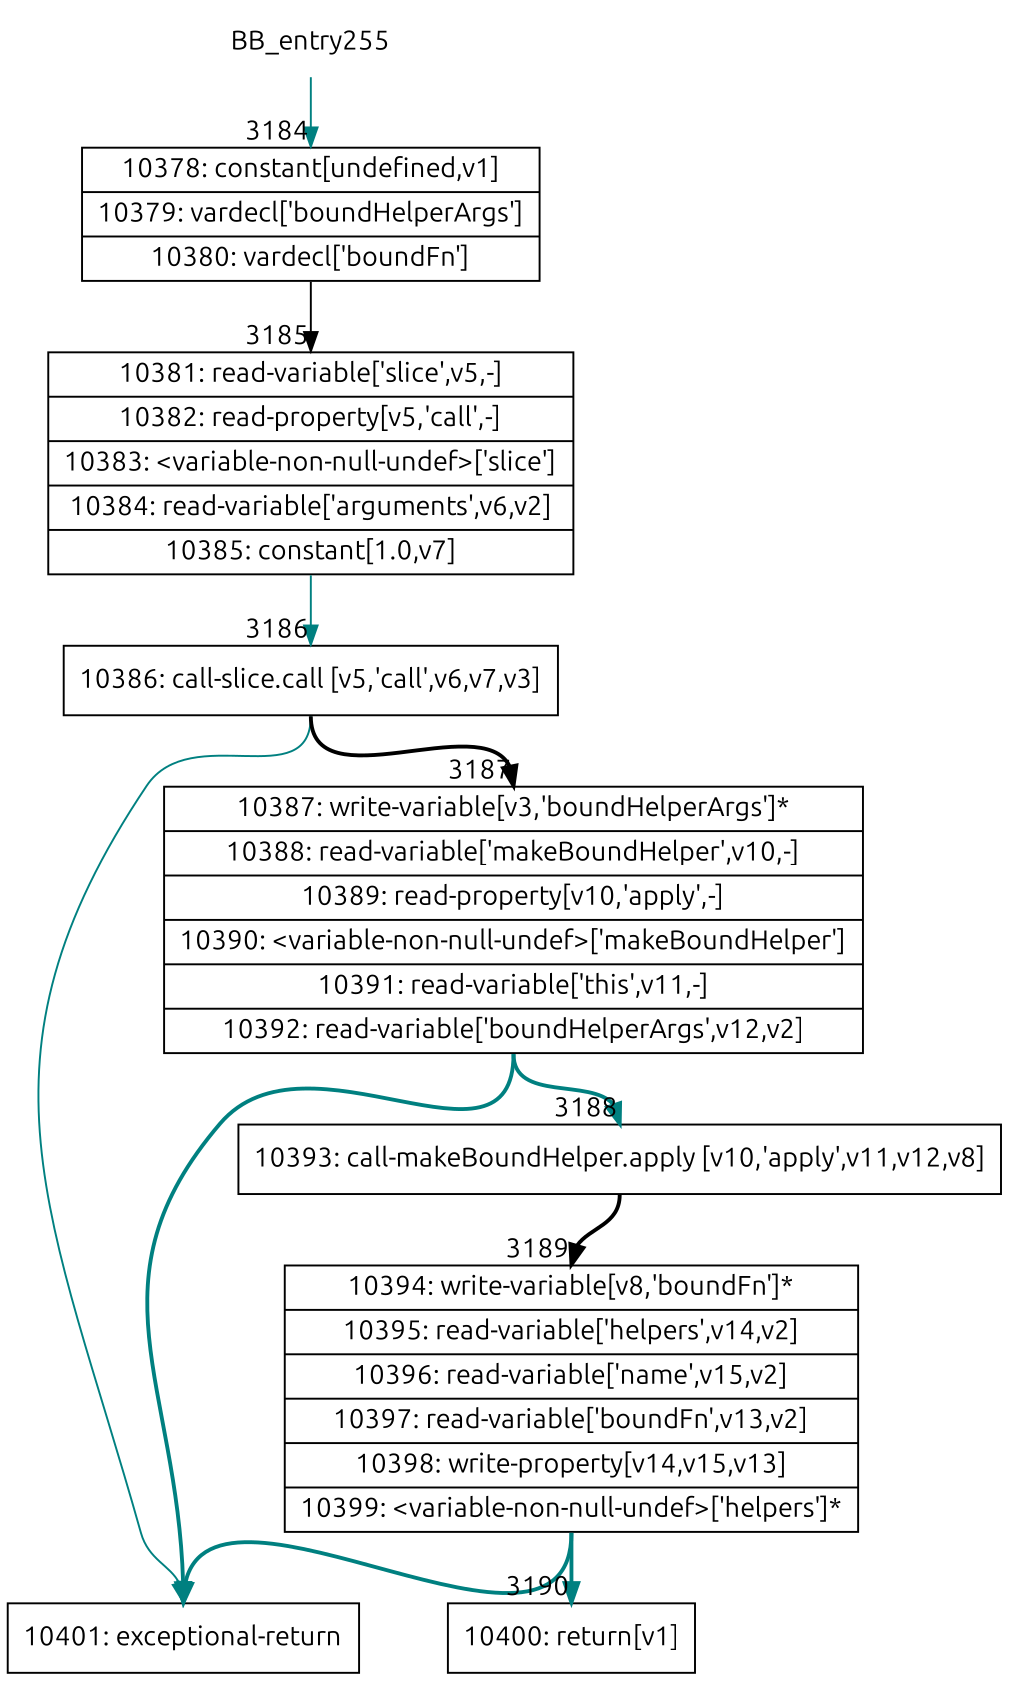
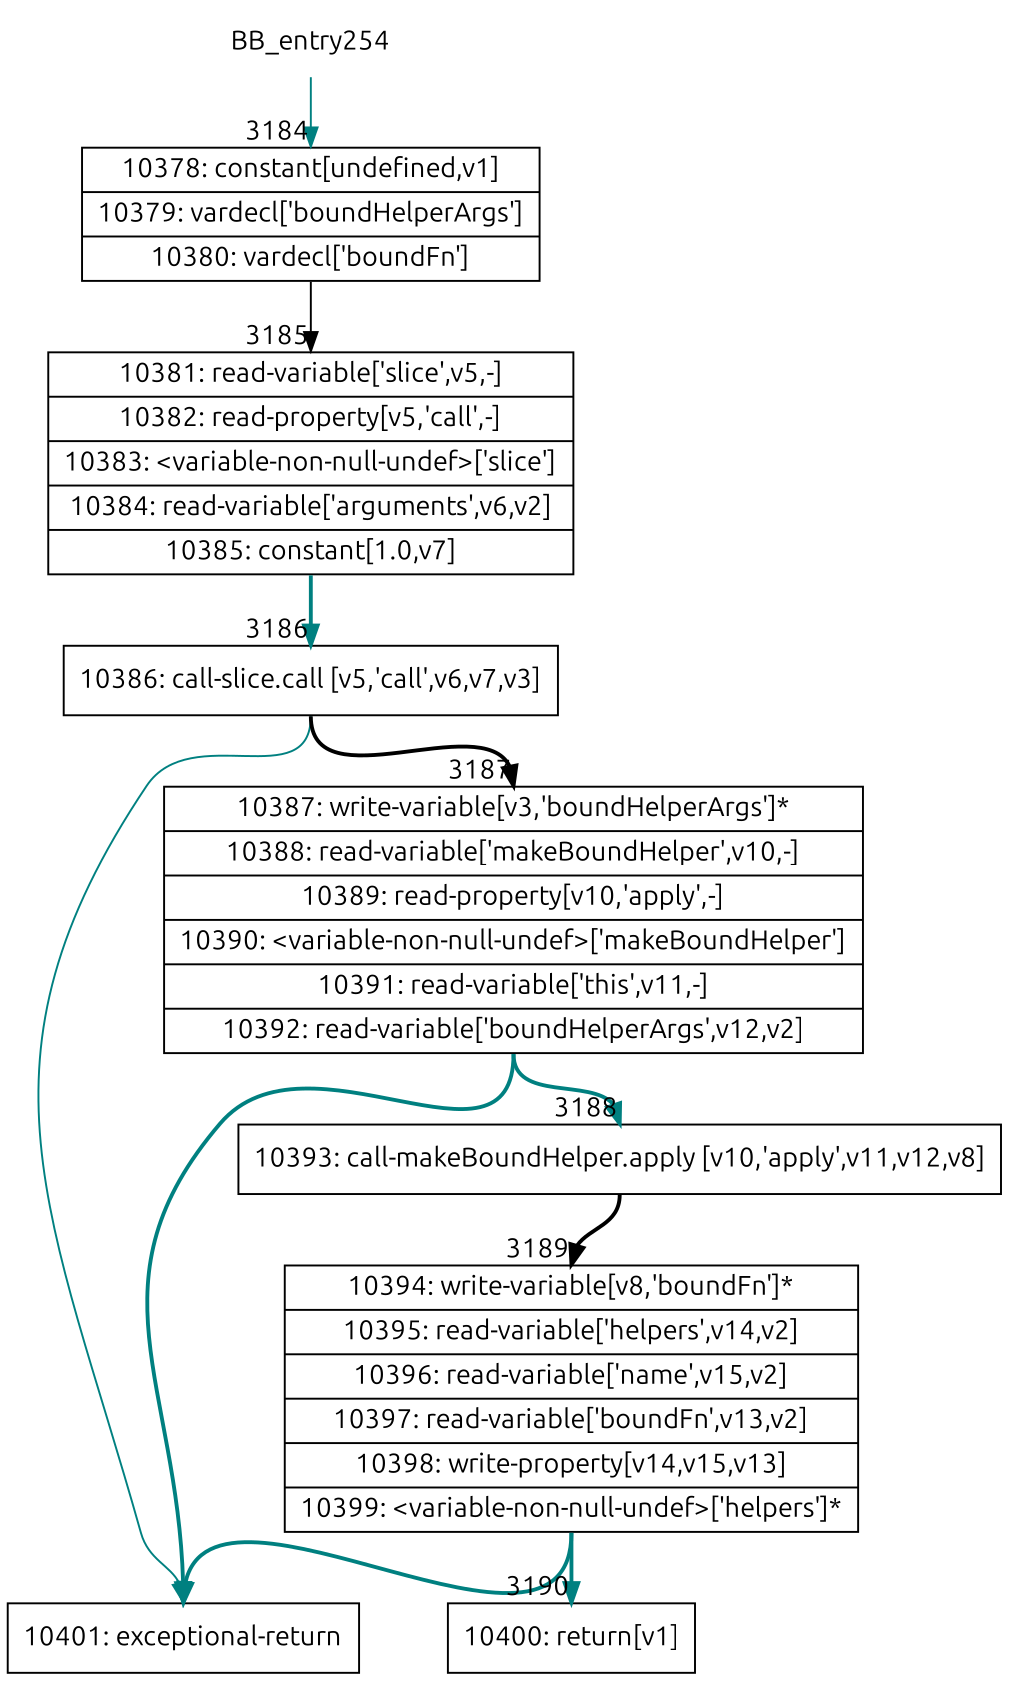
node "BB_entry255": label "BB_entry255" -> "BB_entry254"
edge "10381: read-variable['slice',v5,-]" -> "10386: call-slice.call [v5,'call',v6,v7,v3]": style solid -> bold
